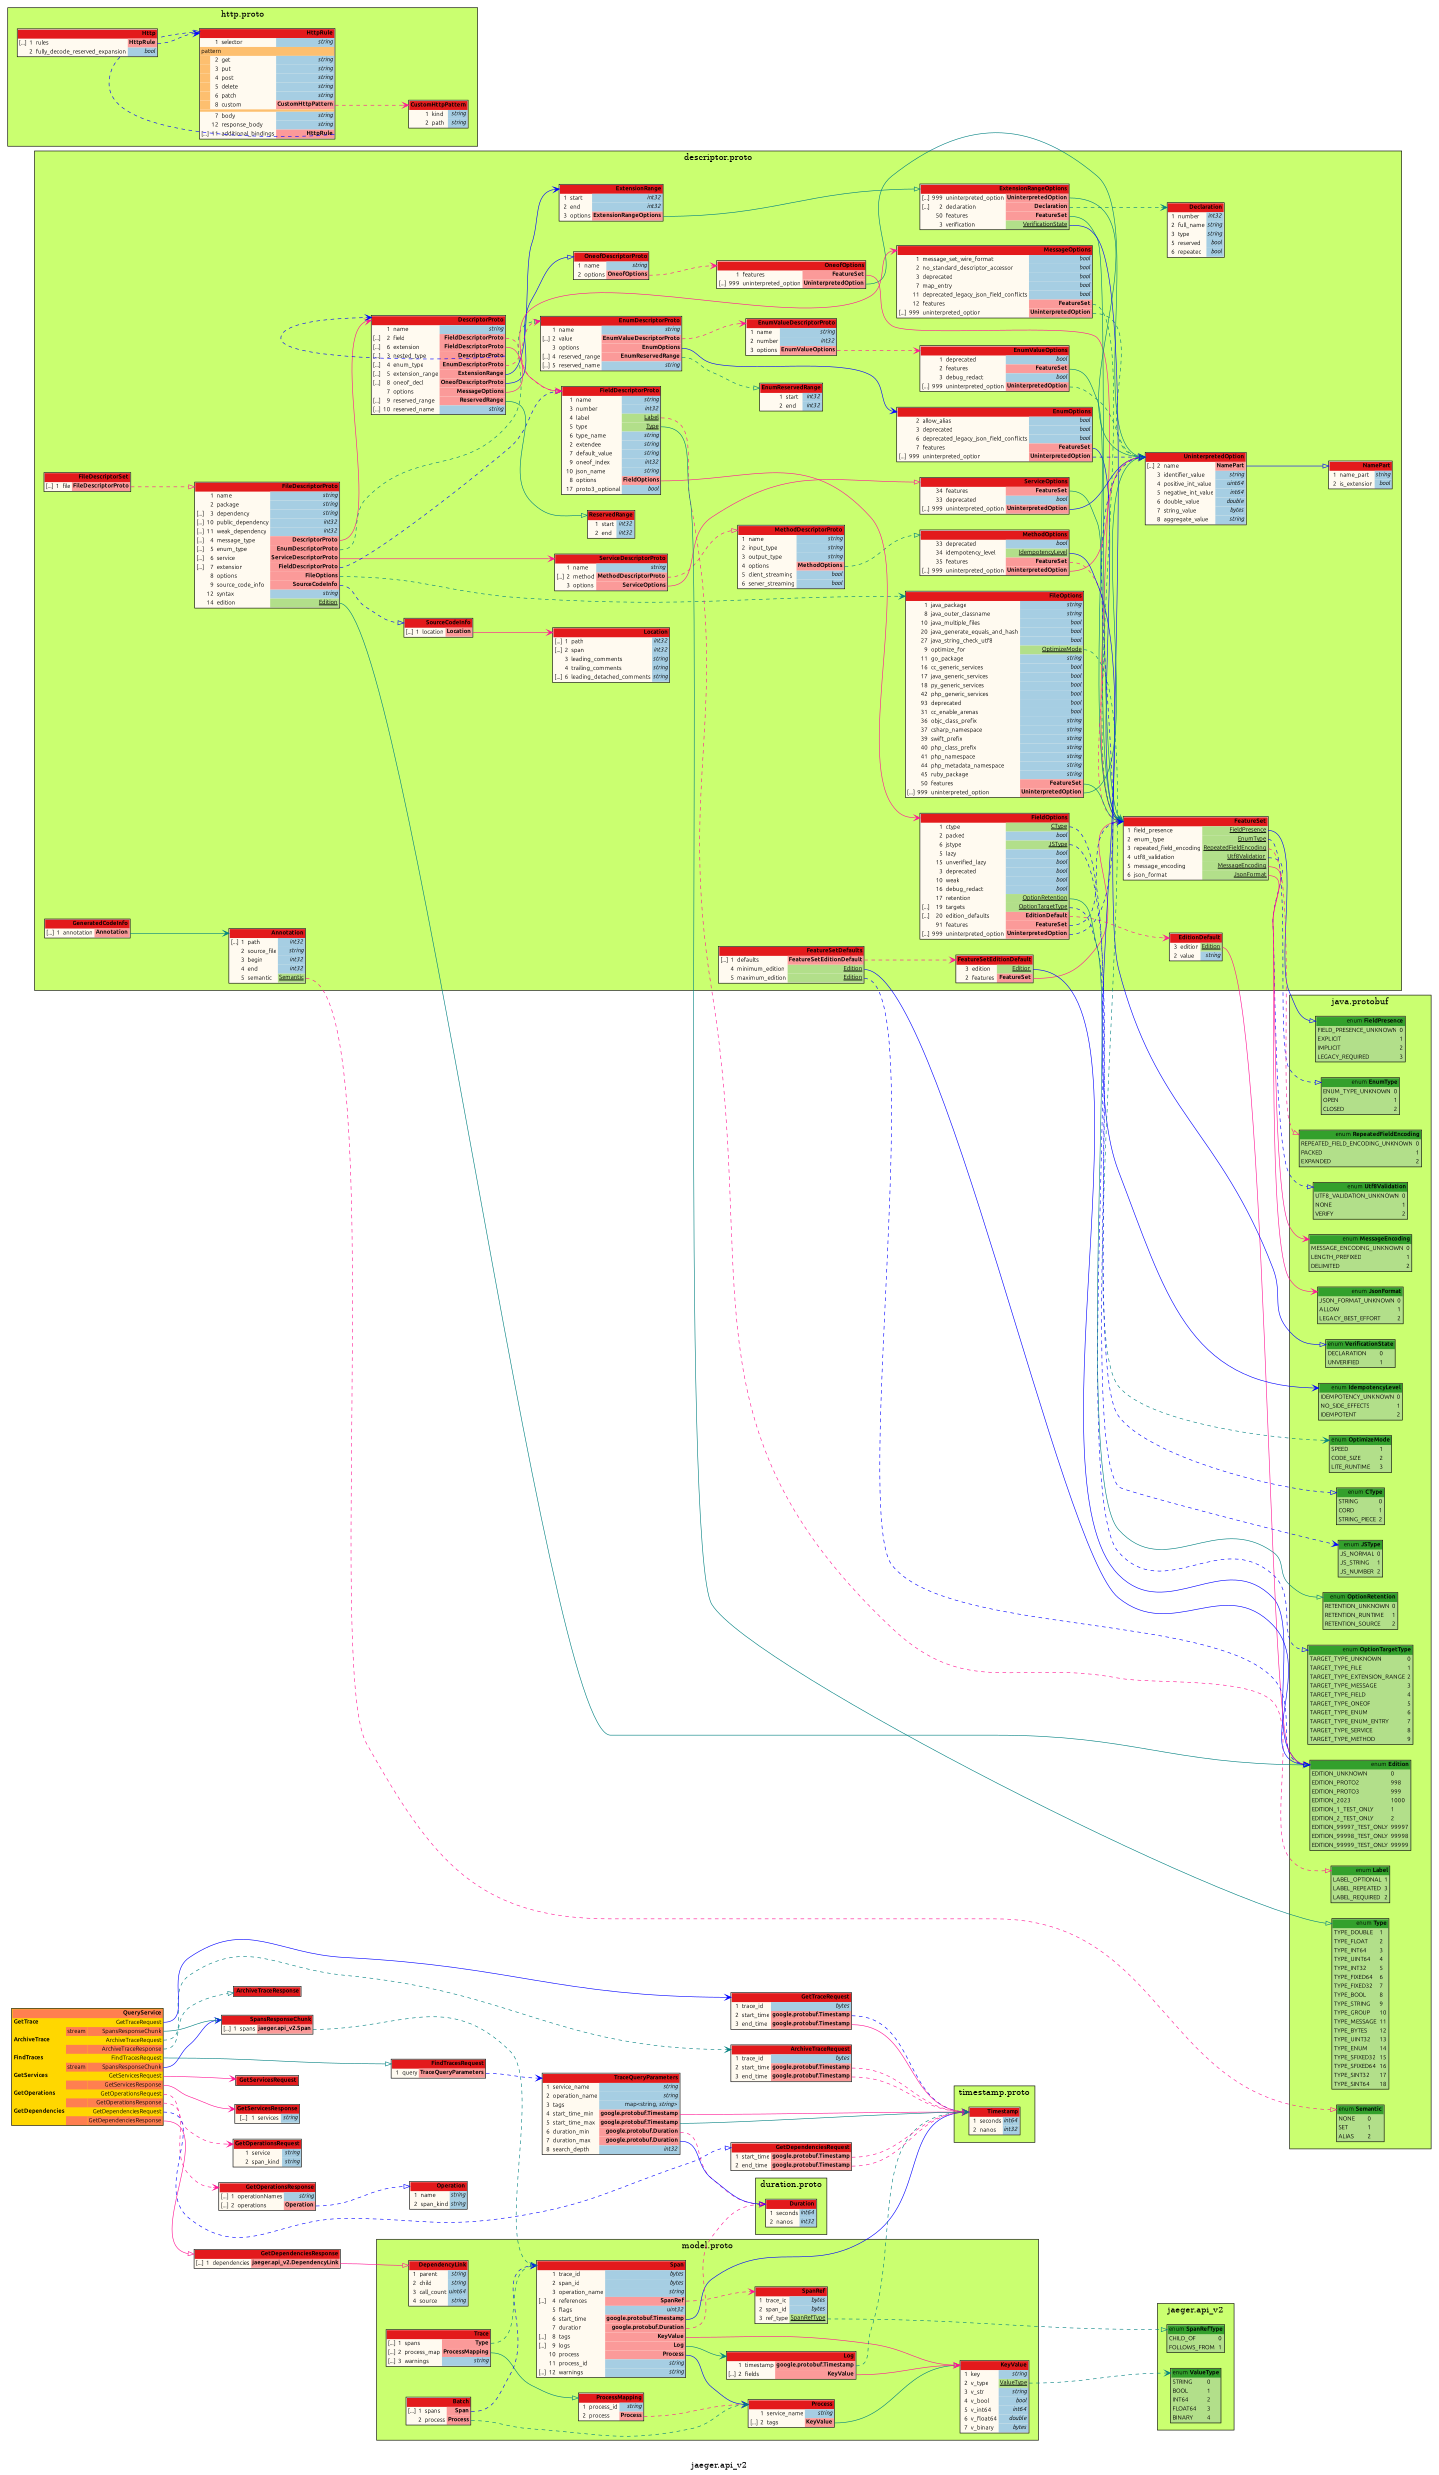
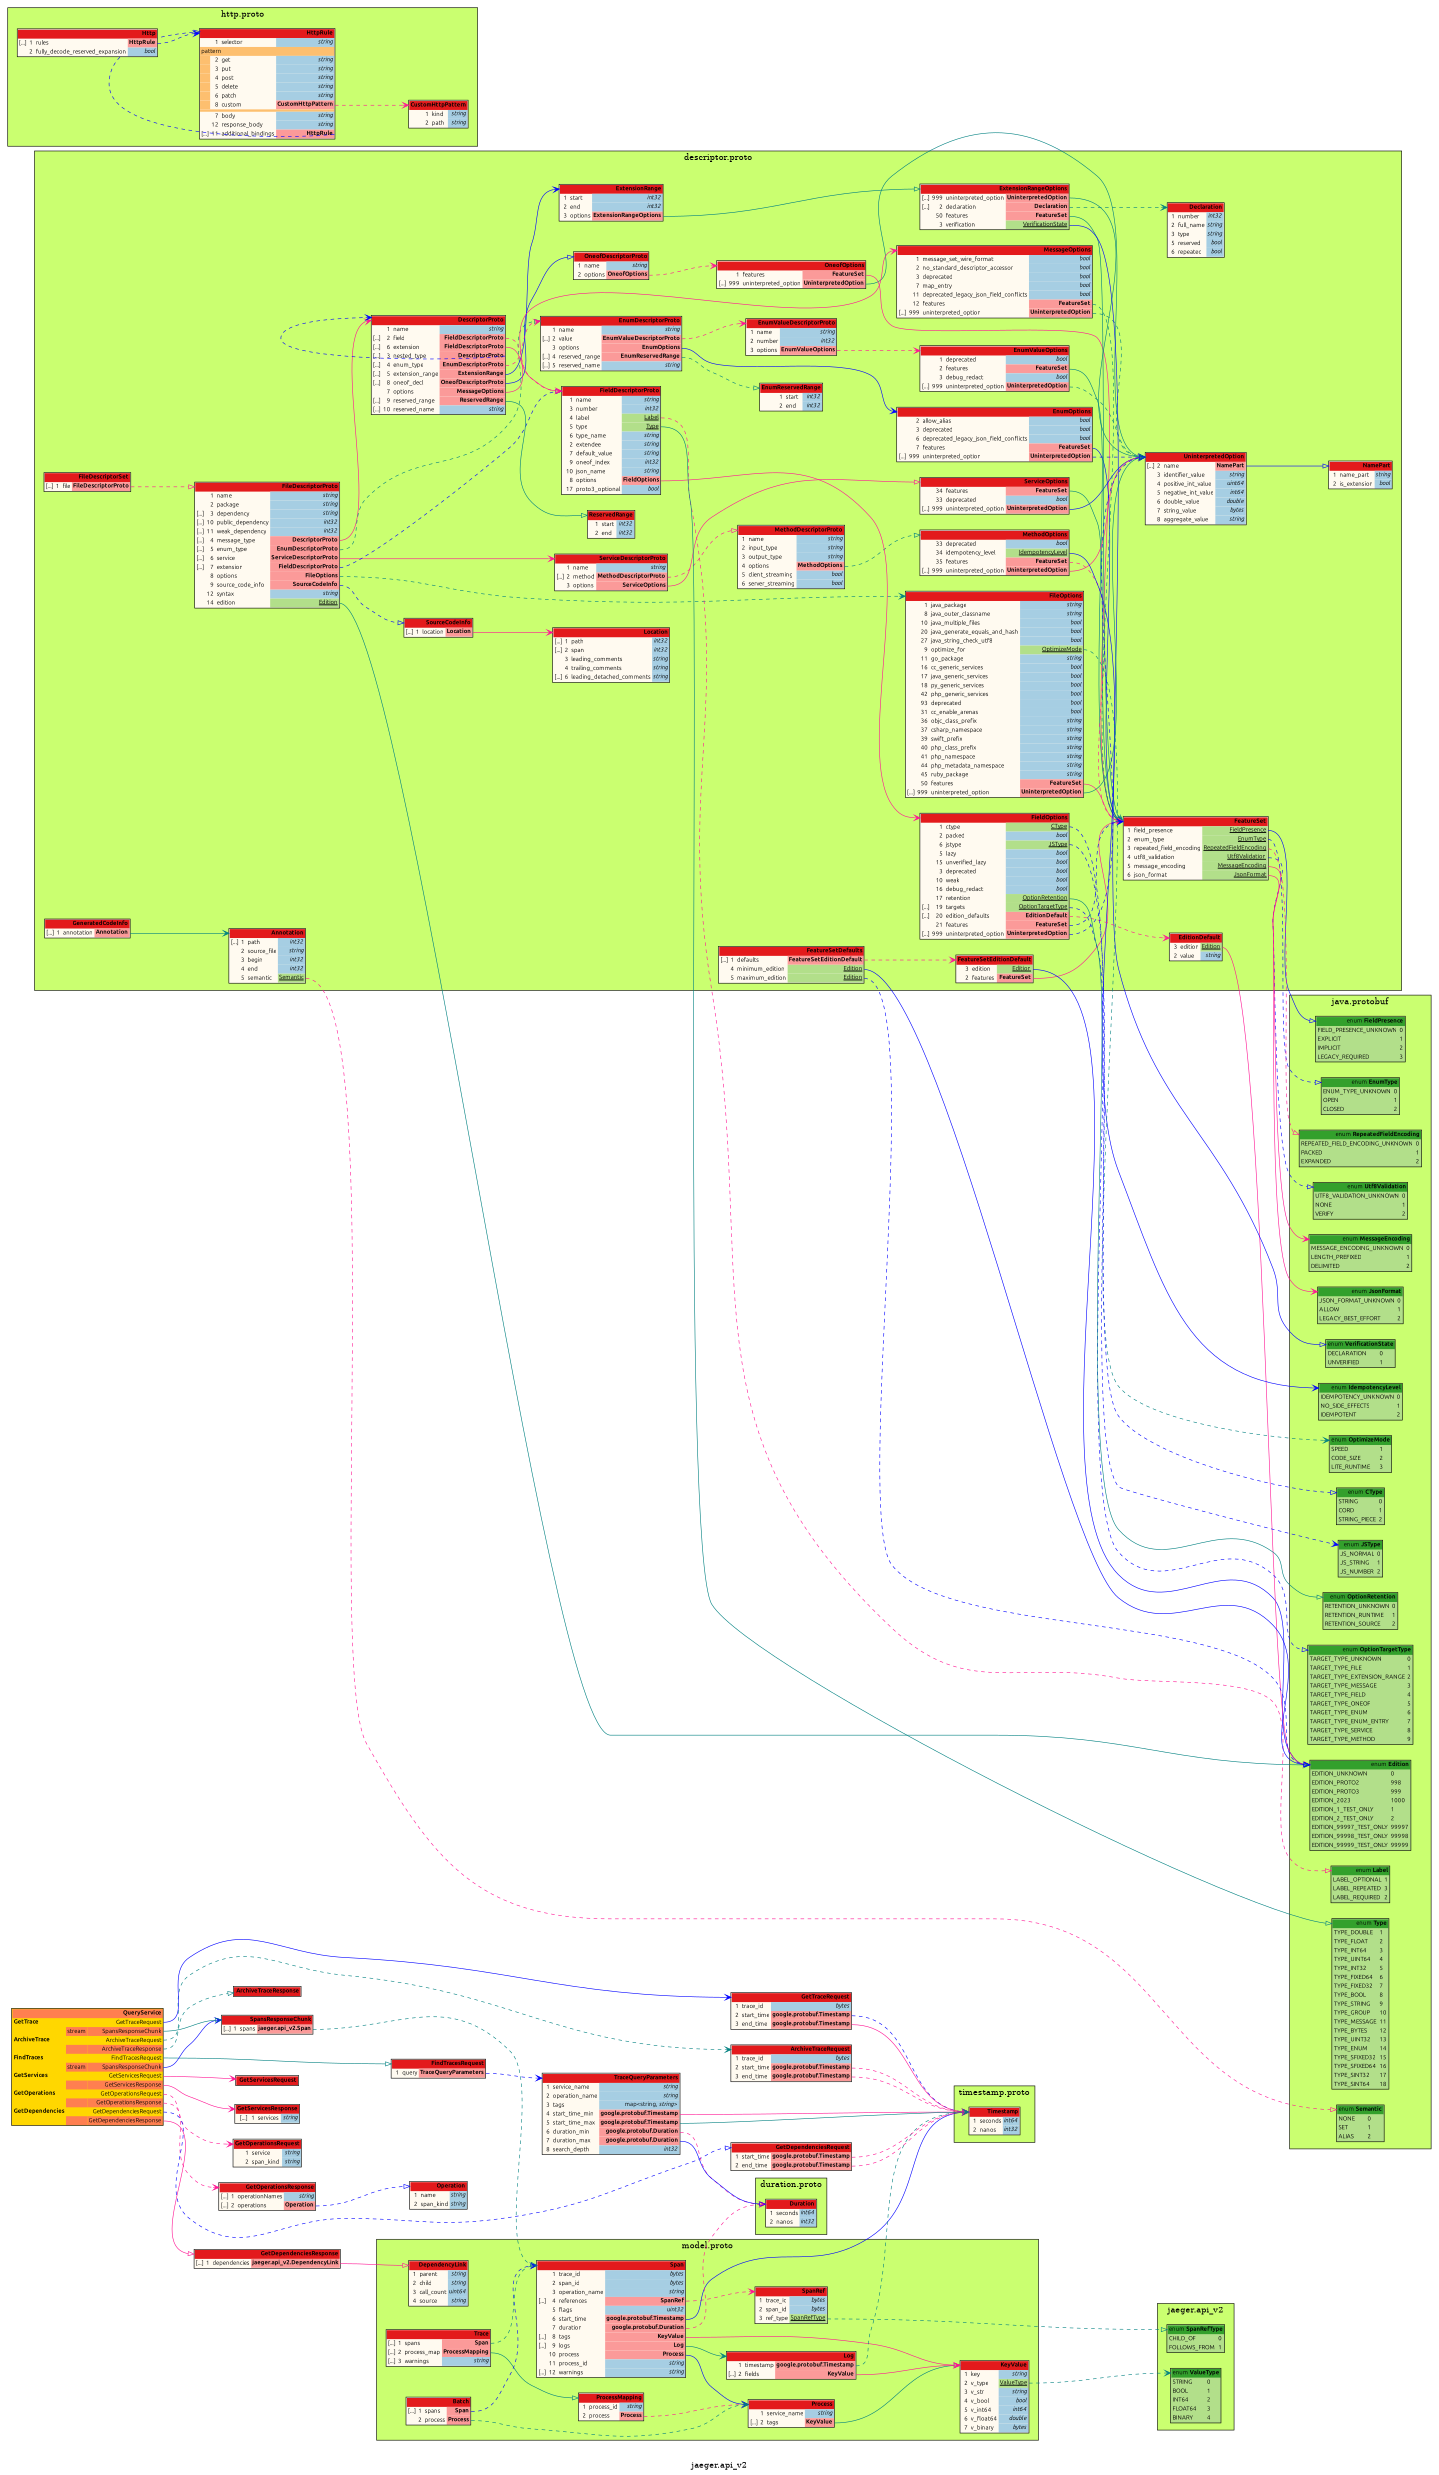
edge "FileOptions" -> "FeatureSet": color teal -> deeppink
node "FieldOptions": text "91" -> "21"
node "Trace": text "Type" -> "Span"
